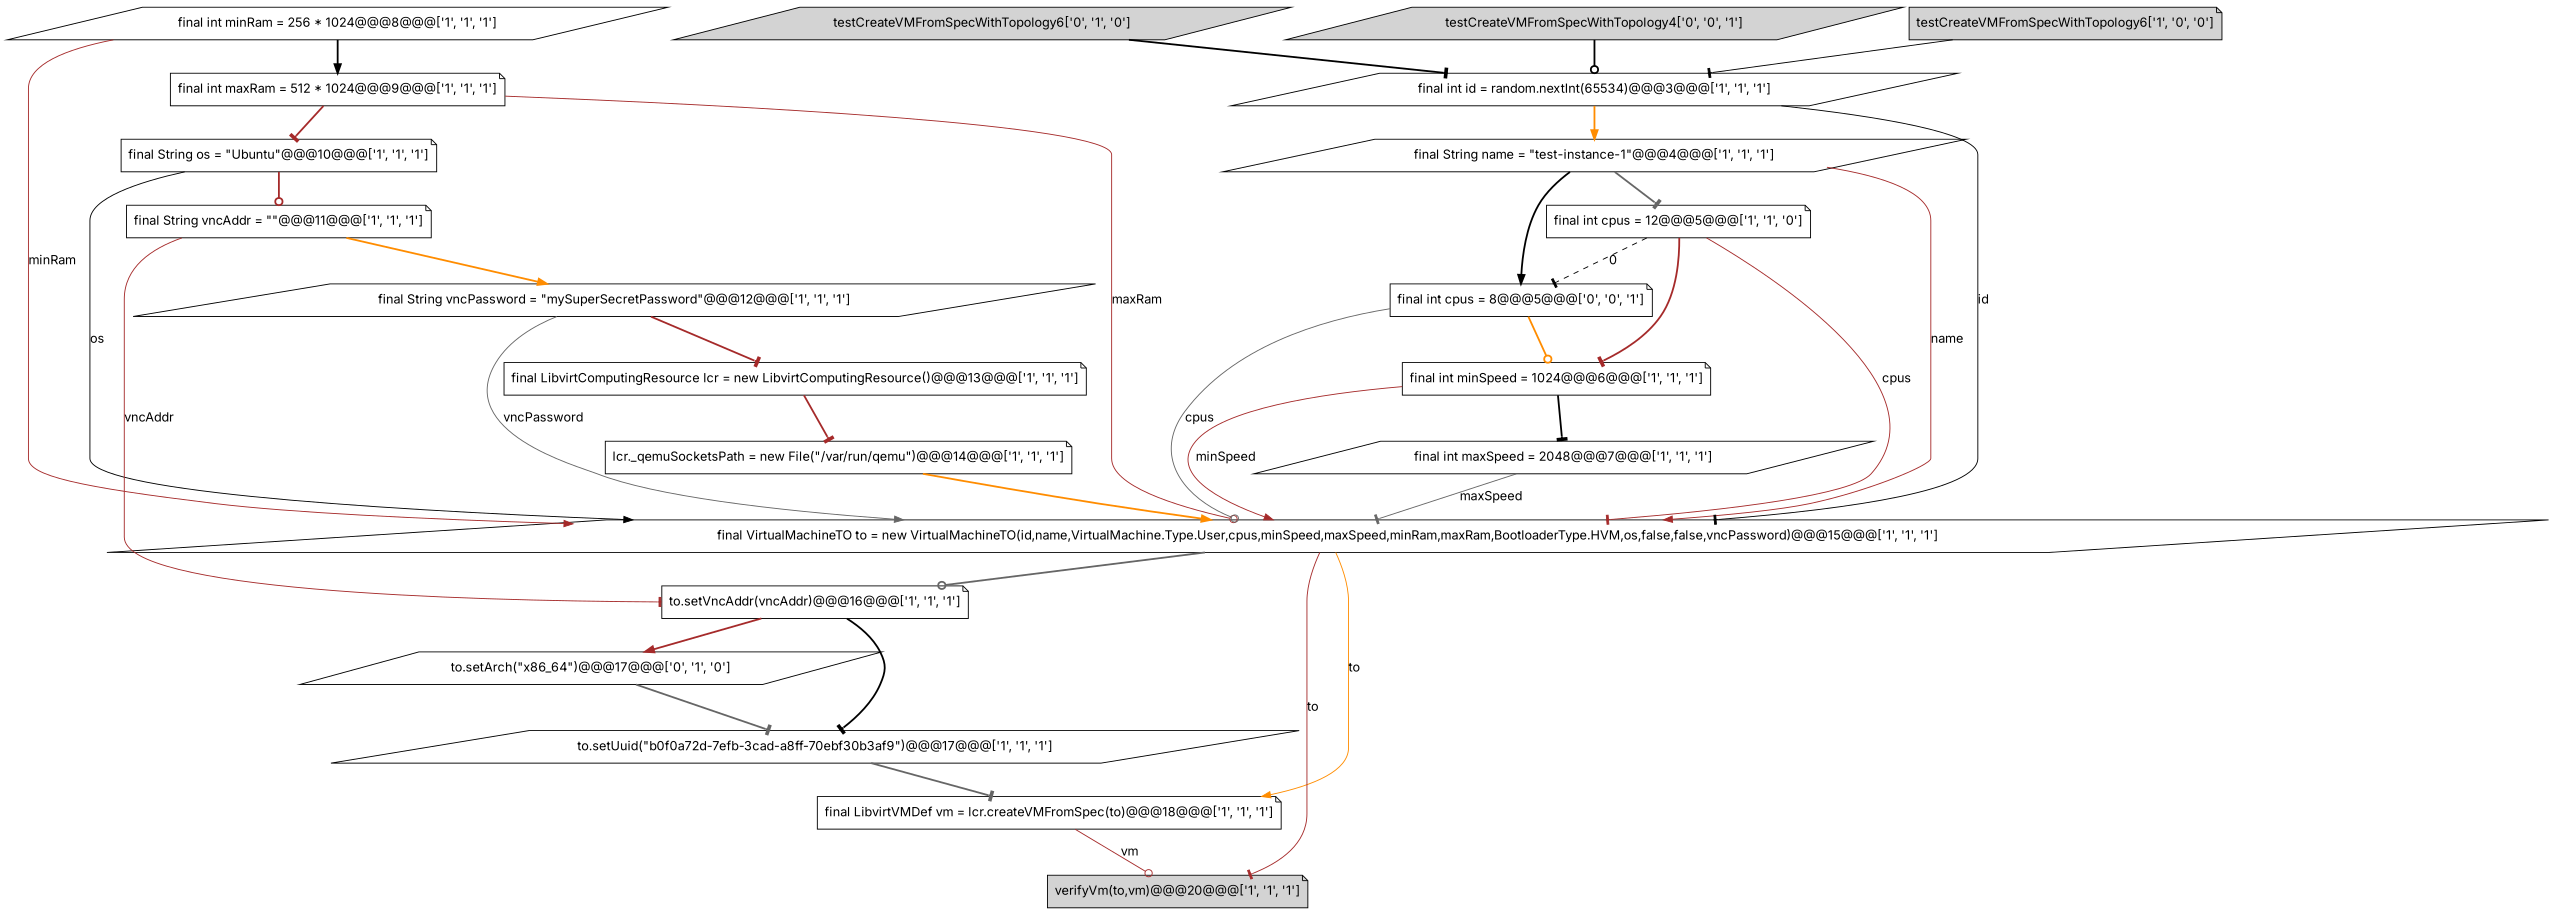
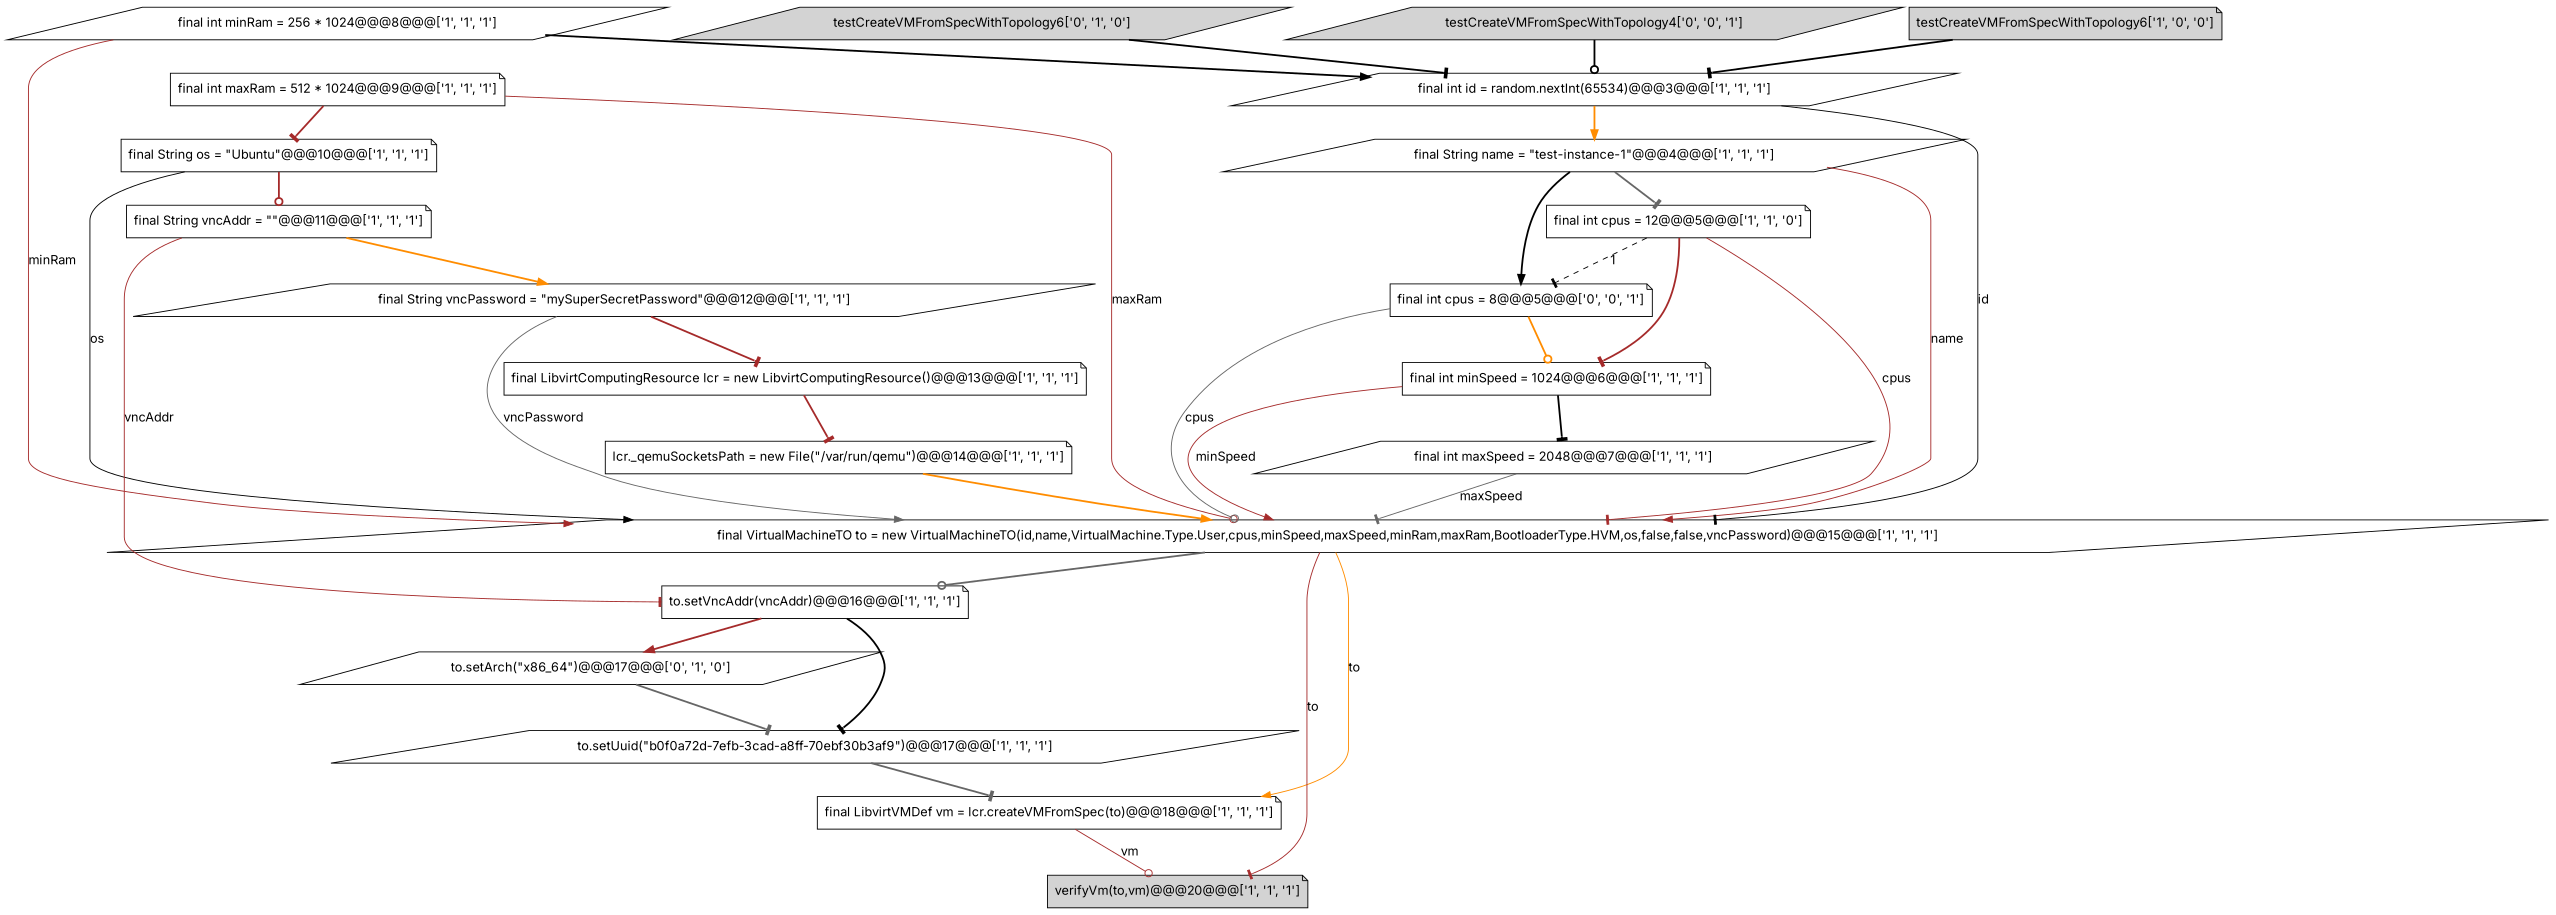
edge "final int minRam = 256 * 1024@@@8@@@['1', '1', '1']" -> "final int maxRam = 512 * 1024@@@9@@@['1', '1', '1']": now "final int minRam = 256 * 1024@@@8@@@['1', '1', '1']" -> "final int id = random.nextInt(65534)@@@3@@@['1', '1', '1']"
edge "testCreateVMFromSpecWithTopology6['1', '0', '0']" -> "final int id = random.nextInt(65534)@@@3@@@['1', '1', '1']": style solid -> bold
edge "final int cpus = 12@@@5@@@['1', '1', '0']" -> "final int cpus = 8@@@5@@@['0', '0', '1']": label "0" -> "1"
